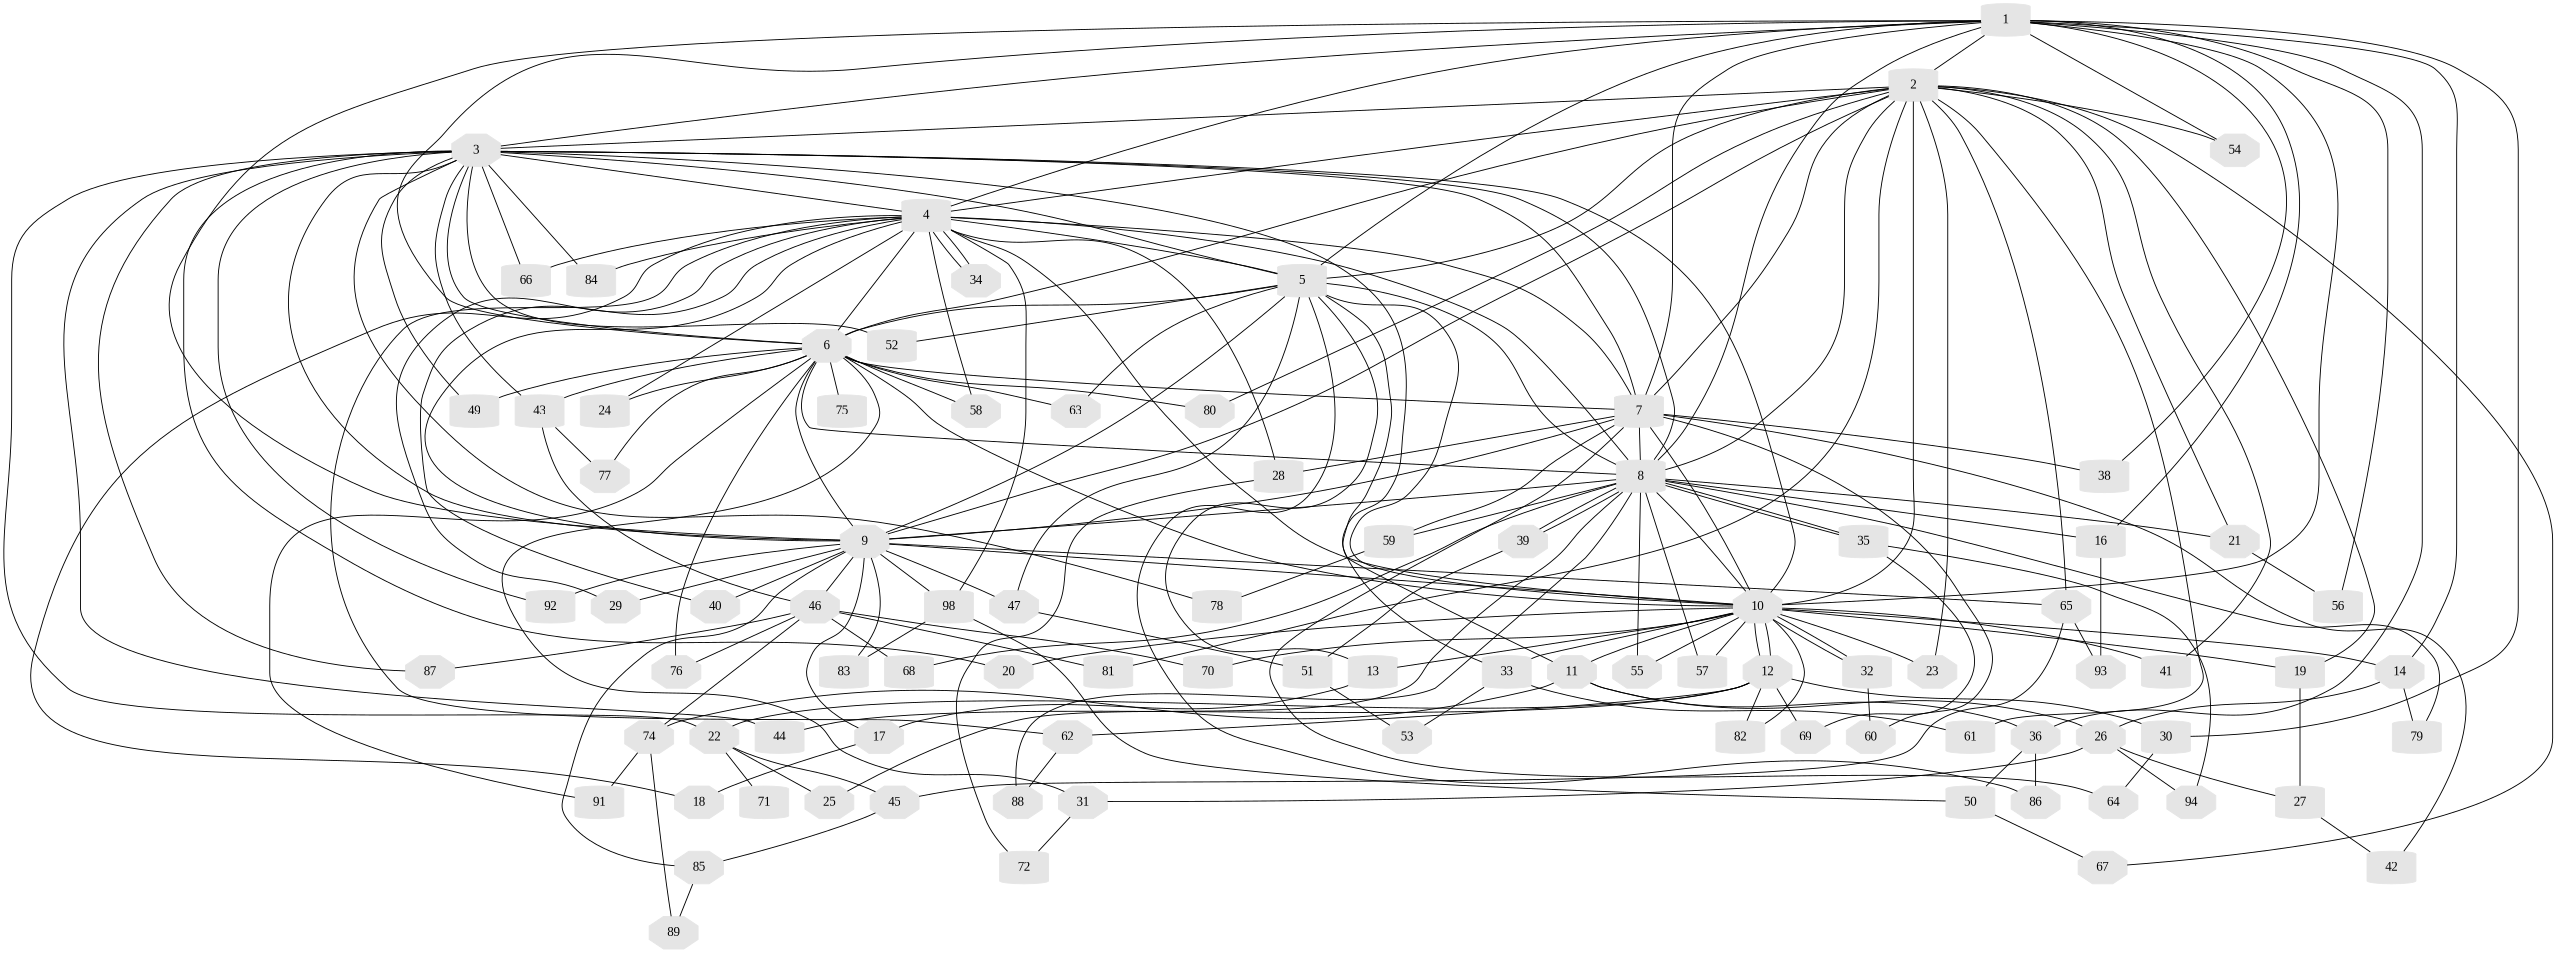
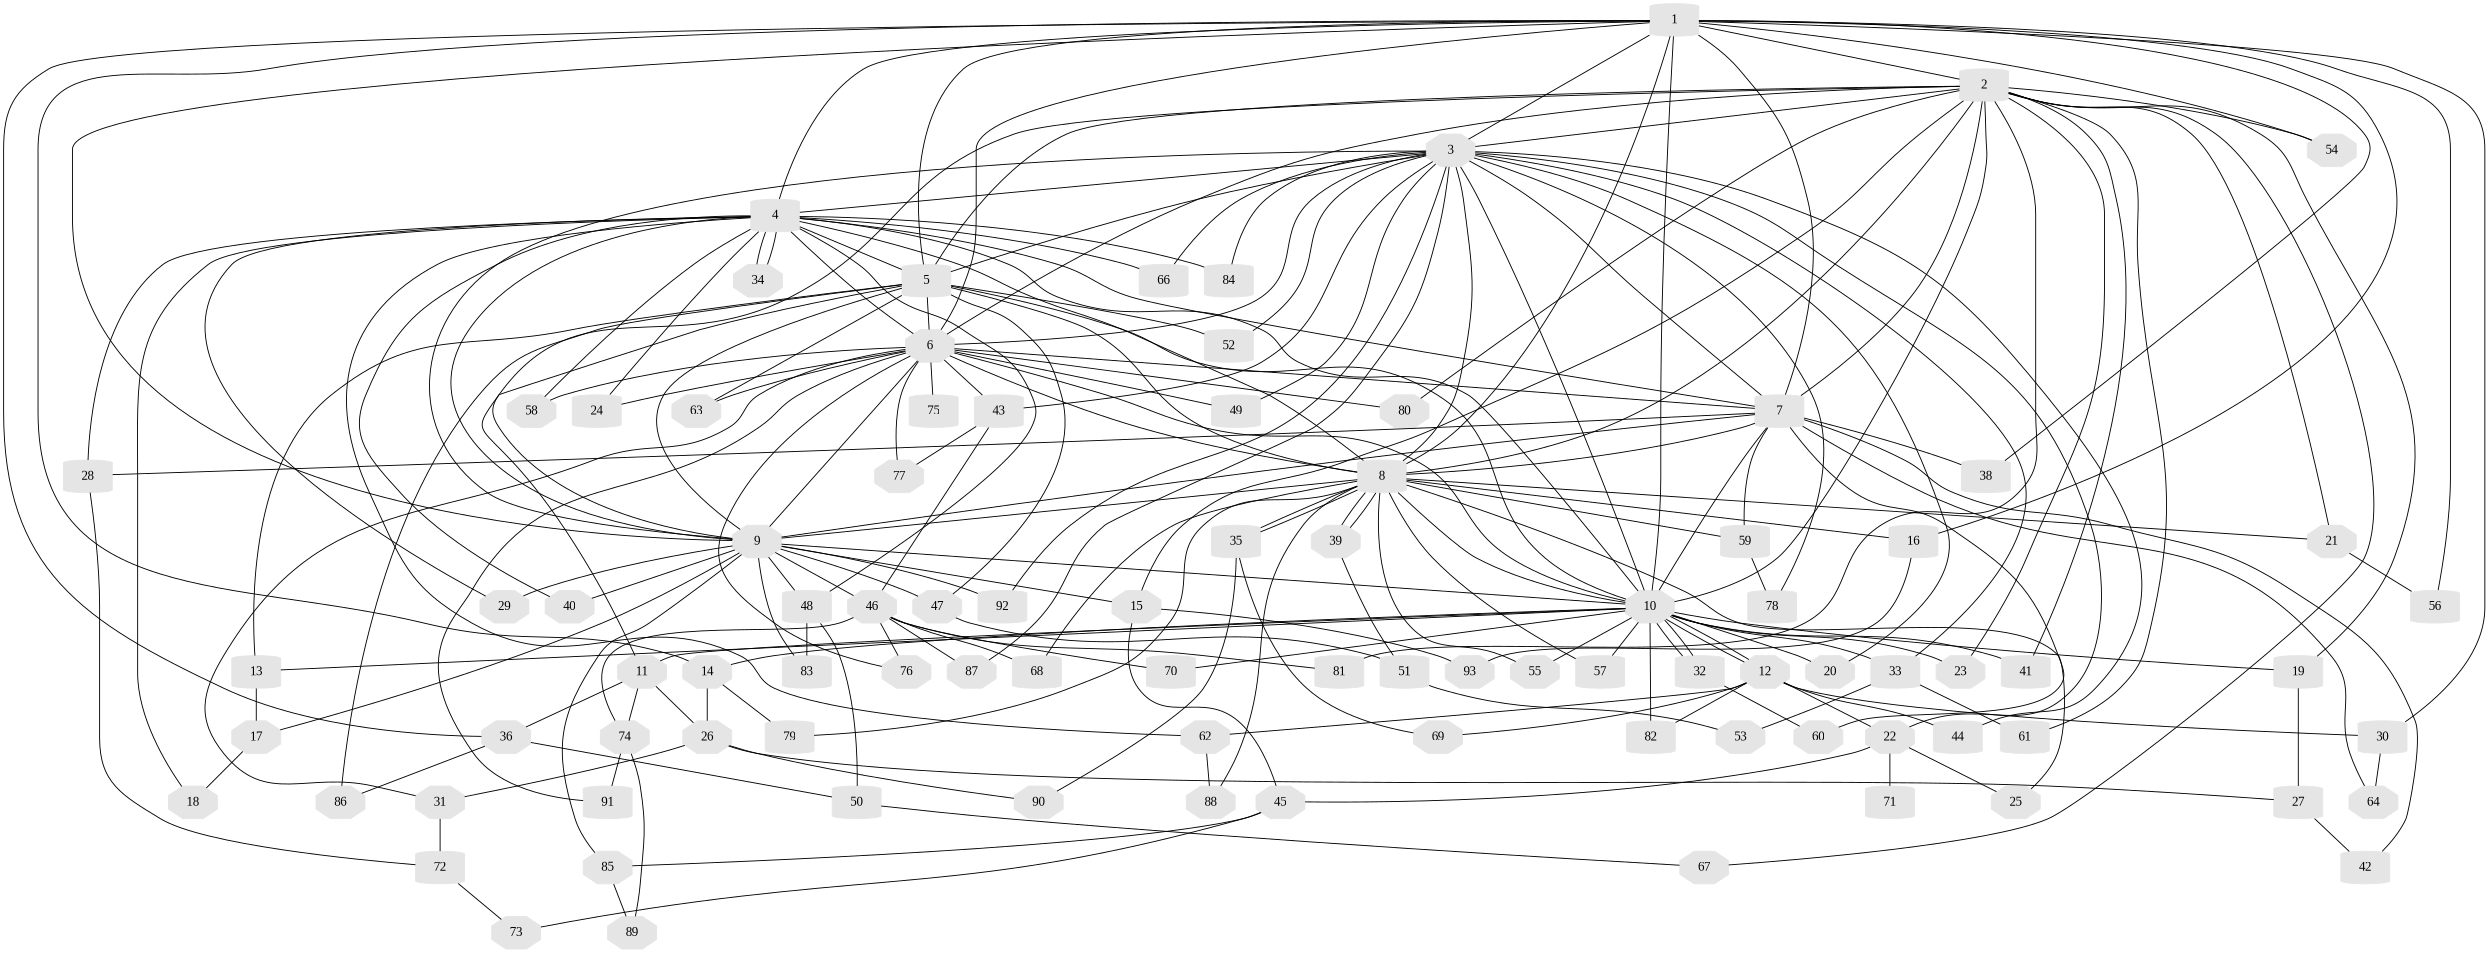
edge "2" -- "4": removed
node "98": label "98" -> "48"
node "65": label "65" -> "15"
node "94": label "94" -> "90"
node "73": added
